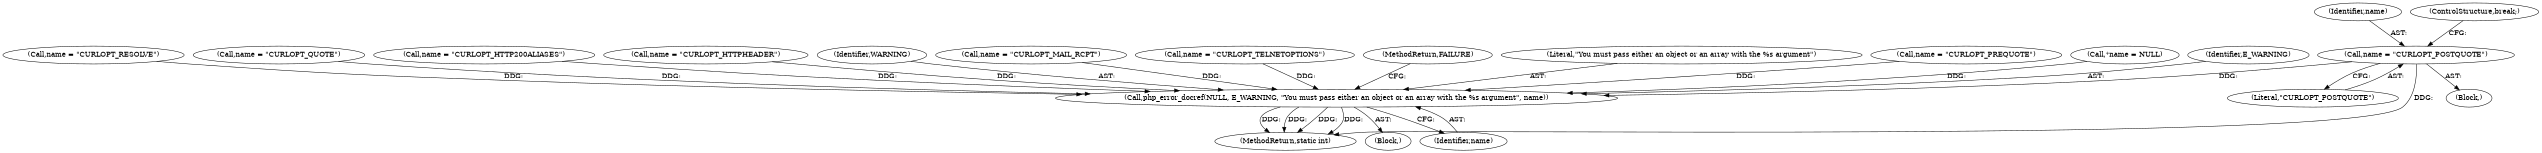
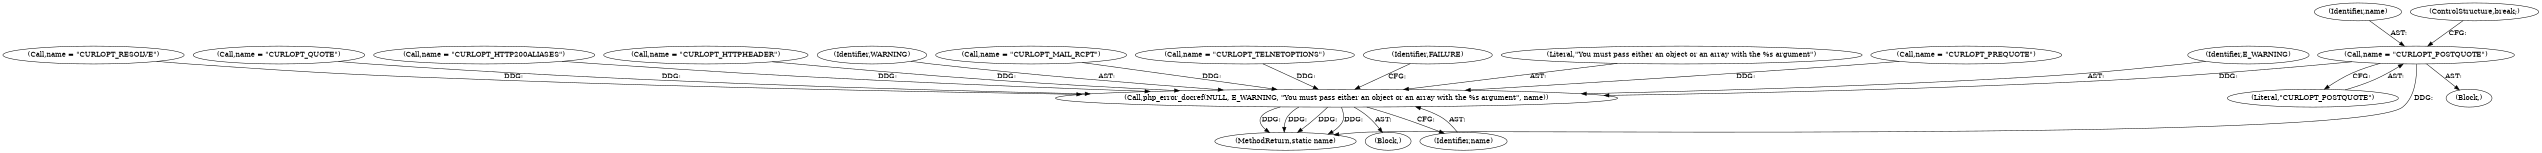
node "(MethodReturn,FAILURE)": label "(MethodReturn,FAILURE)" -> "(Identifier,FAILURE)"
node "(Call,*name = NULL)": removed
node "(MethodReturn,static int)": label "(MethodReturn,static int)" -> "(MethodReturn,static name)"
